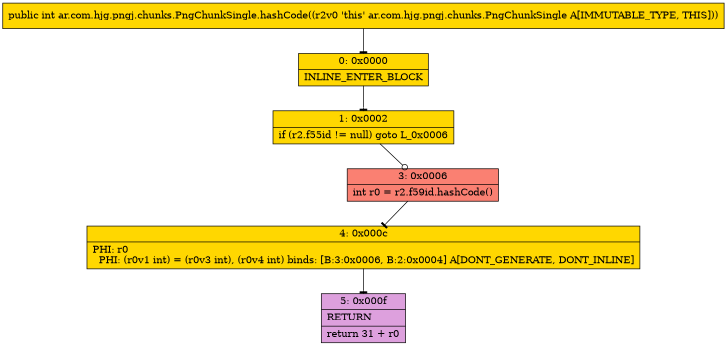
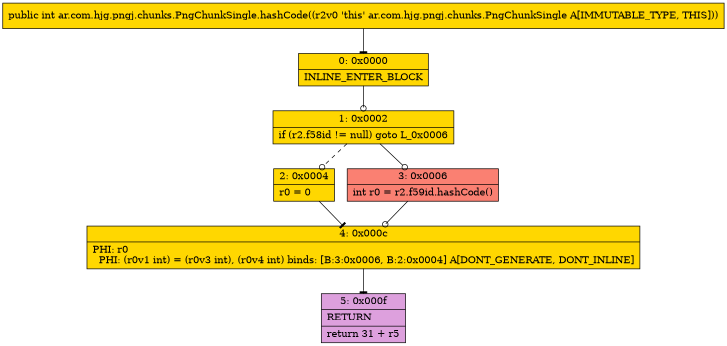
edge "0: 0x0000" -> "1: 0x0002": arrowhead tee -> odot
node "1: 0x0002": text "if (r2.f55id != null) goto L_0x0006" -> "if (r2.f58id != null) goto L_0x0006"
node "2: 0x0004": added
edge "3: 0x0006" -> "4: 0x000c": arrowhead tee -> odot
node "5: 0x000f": text "return 31 + r0" -> "return 31 + r5"
